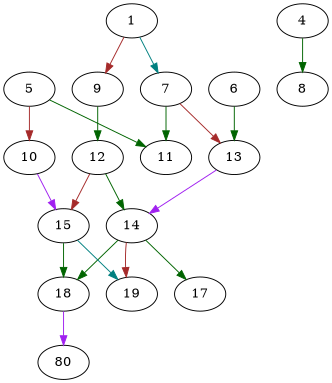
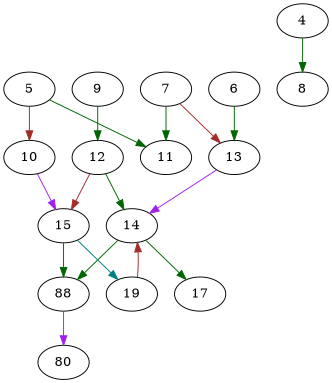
node "1": removed
edge "14" -> "19": reversed
node "18": label "18" -> "88"
